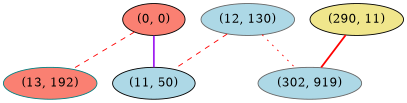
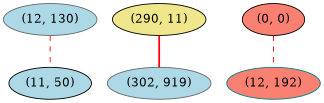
edge "(0, 0)" -- "(11, 50)": removed
edge "(12, 130)" -- "(302, 919)": removed
node "(13, 192)": label "(13, 192)" -> "(12, 192)"
